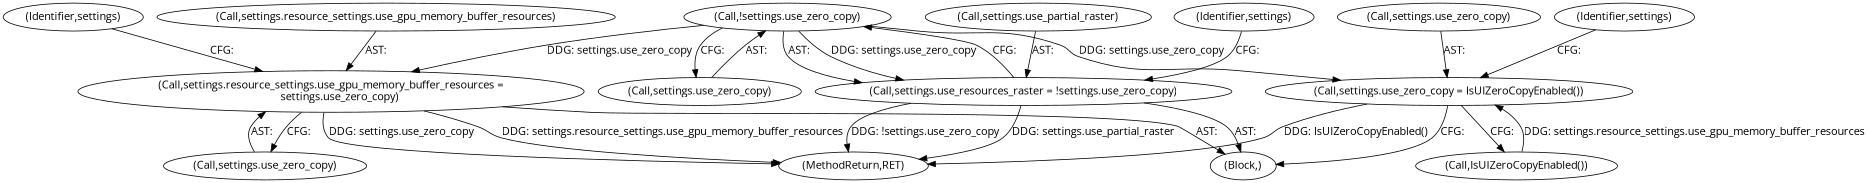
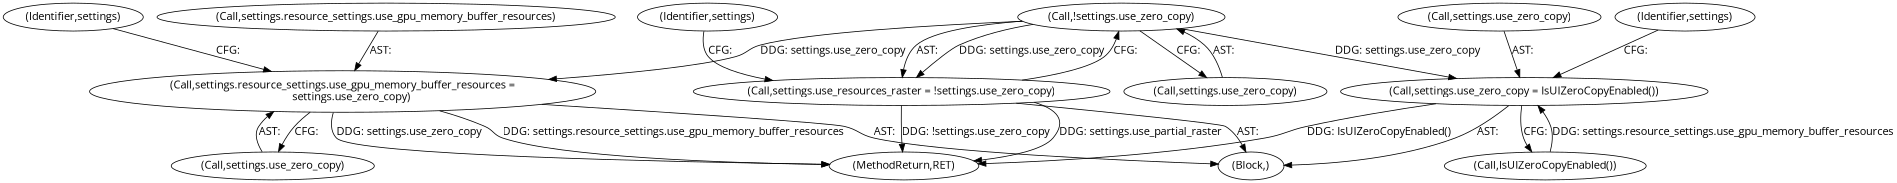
node "(Call,settings.use_partial_raster)": removed
edge "(Call,settings.use_zero_copy = IsUIZeroCopyEnabled())" -> "(Block,)": label "CFG: " -> "AST: "
